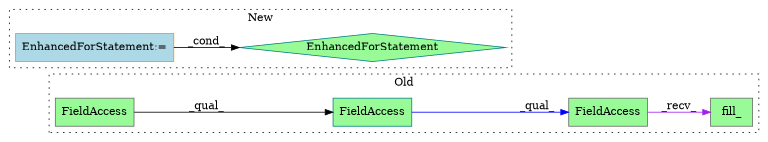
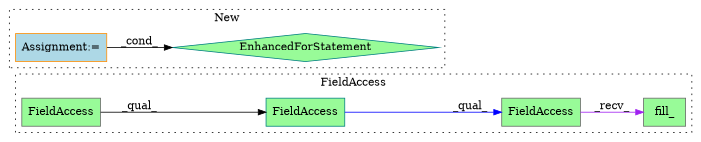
node "EnhancedForStatement:=": label "EnhancedForStatement:=" -> "Assignment:="
cluster "Old": label "Old" -> "FieldAccess"
